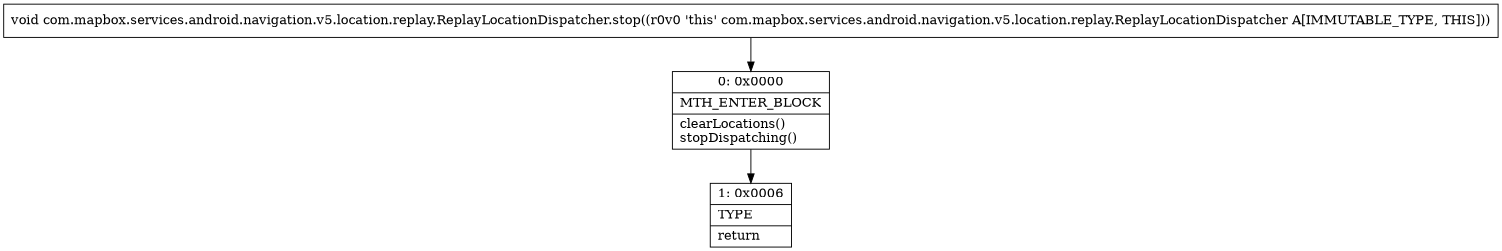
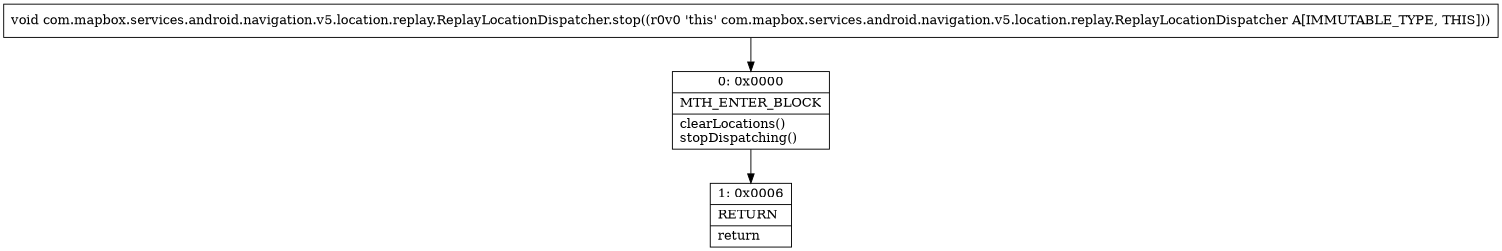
node "1: 0x0006": text "TYPE" -> "RETURN"
